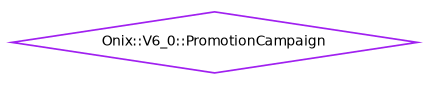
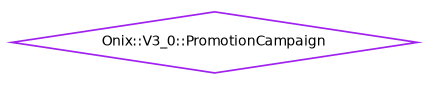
node "Onix::V6_0::PromotionCampaign": label "Onix::V6_0::PromotionCampaign" -> "Onix::V3_0::PromotionCampaign"
